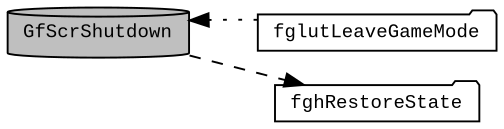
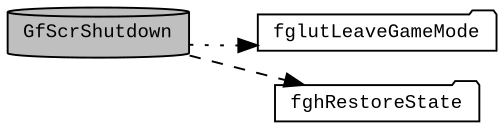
edge "fglutLeaveGameMode" -> "GfScrShutdown": reversed
